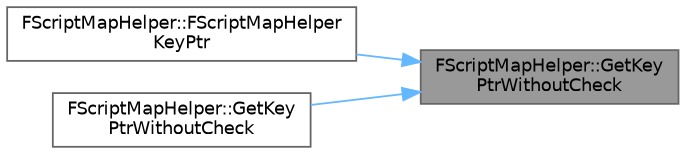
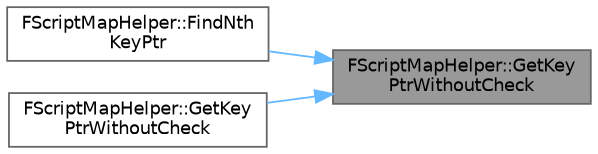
node "FScriptMapHelper::FScriptMapHelper KeyPtr": label "FScriptMapHelper::FScriptMapHelper KeyPtr" -> "FScriptMapHelper::FindNth KeyPtr"
